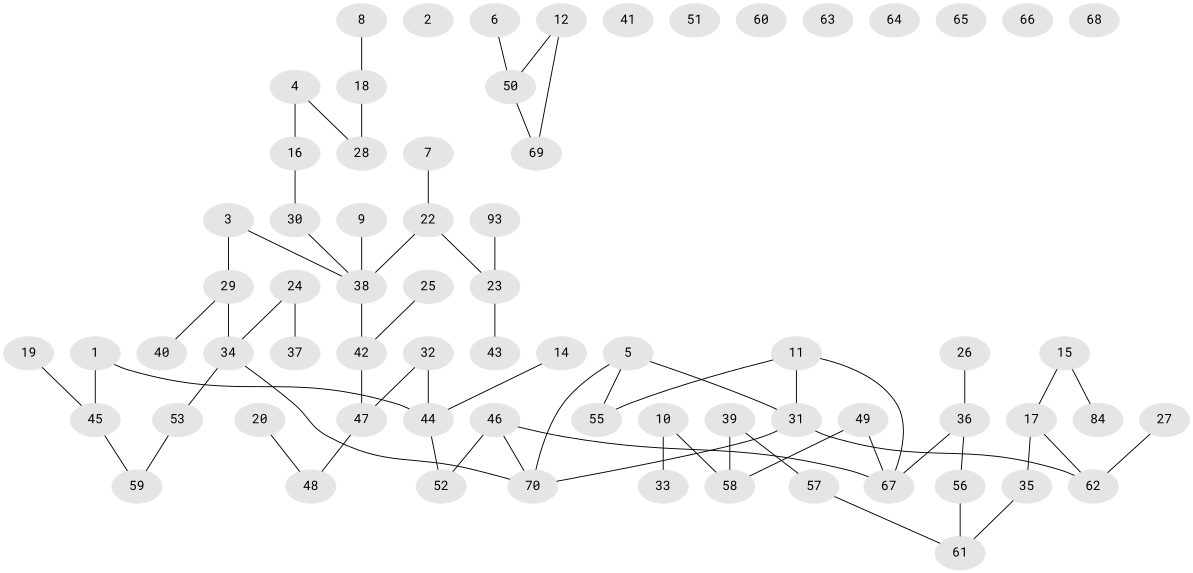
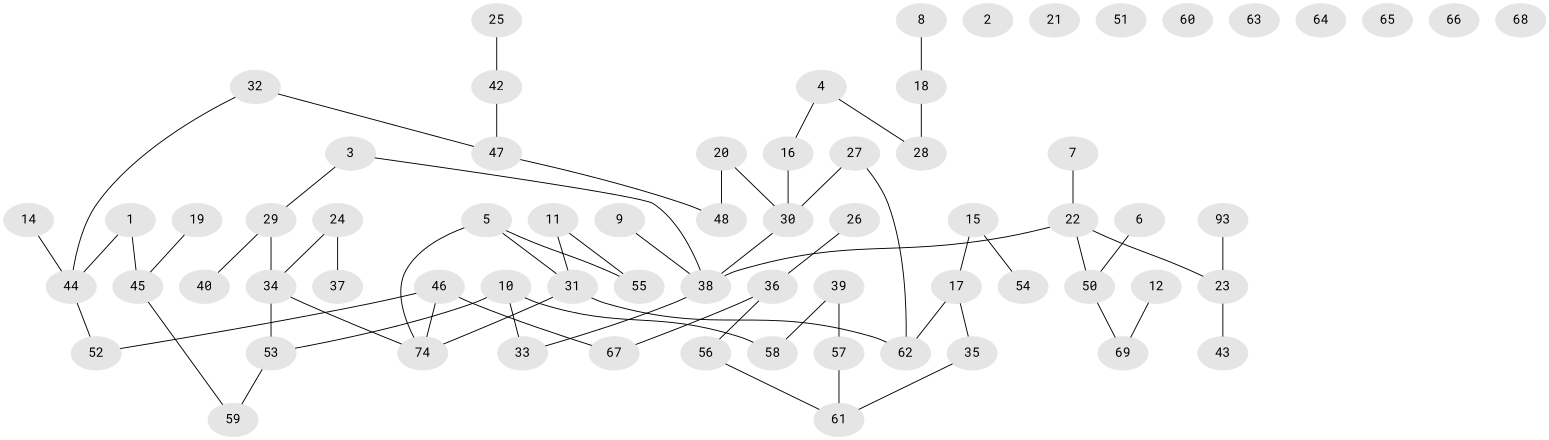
node "41": label "41" -> "21"
edge "12" -- "50": now "22" -- "50"
edge "20" -- "30": added
edge "27" -- "30": added
edge "38" -- "42": now "38" -- "33"
edge "10" -- "53": added
edge "11" -- "67": removed
node "49": removed
node "84": label "84" -> "54"
node "70": label "70" -> "74"
